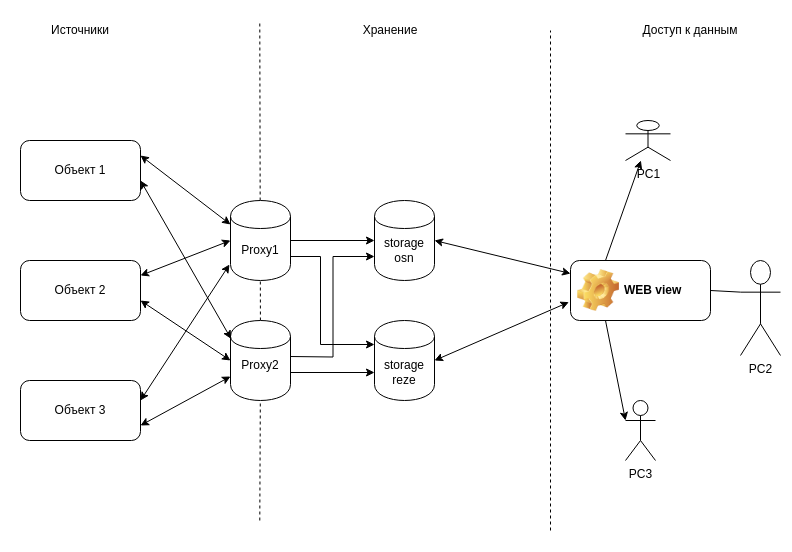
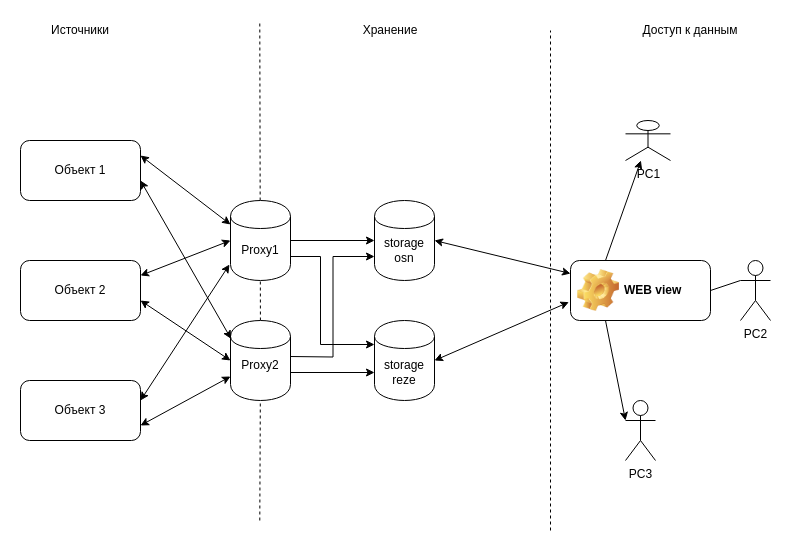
node "PC2": size 40x95 -> 30x60
